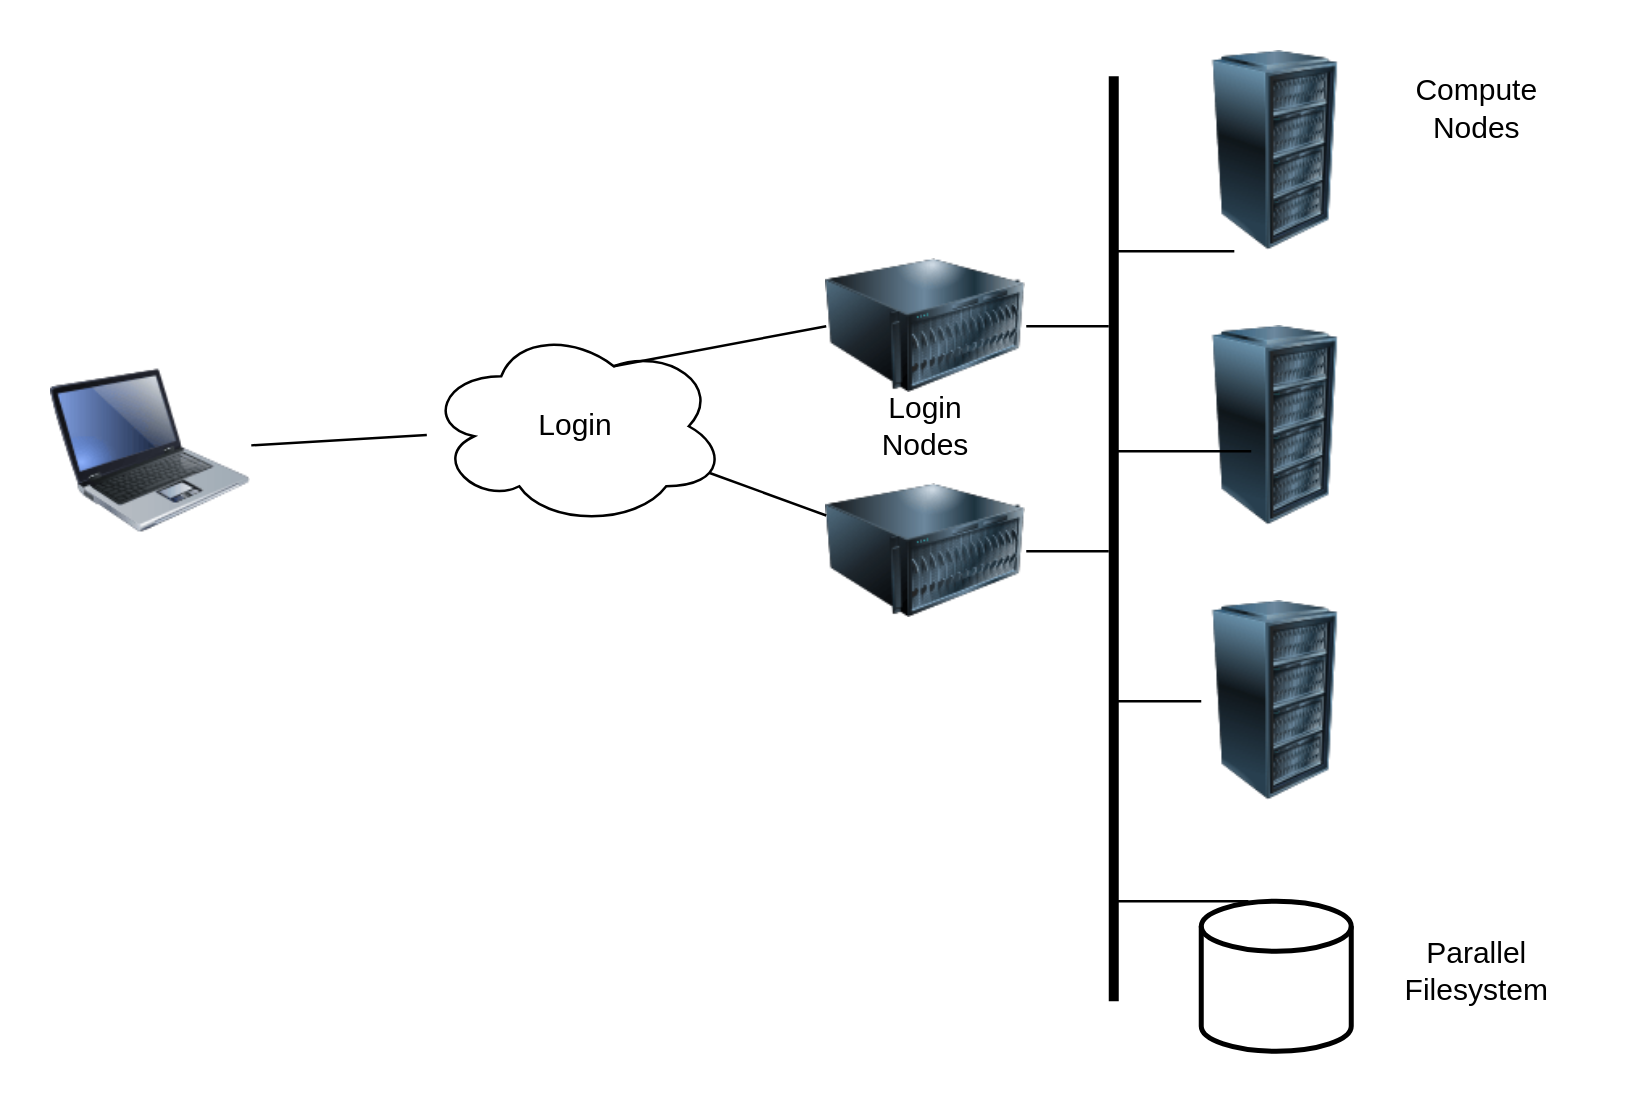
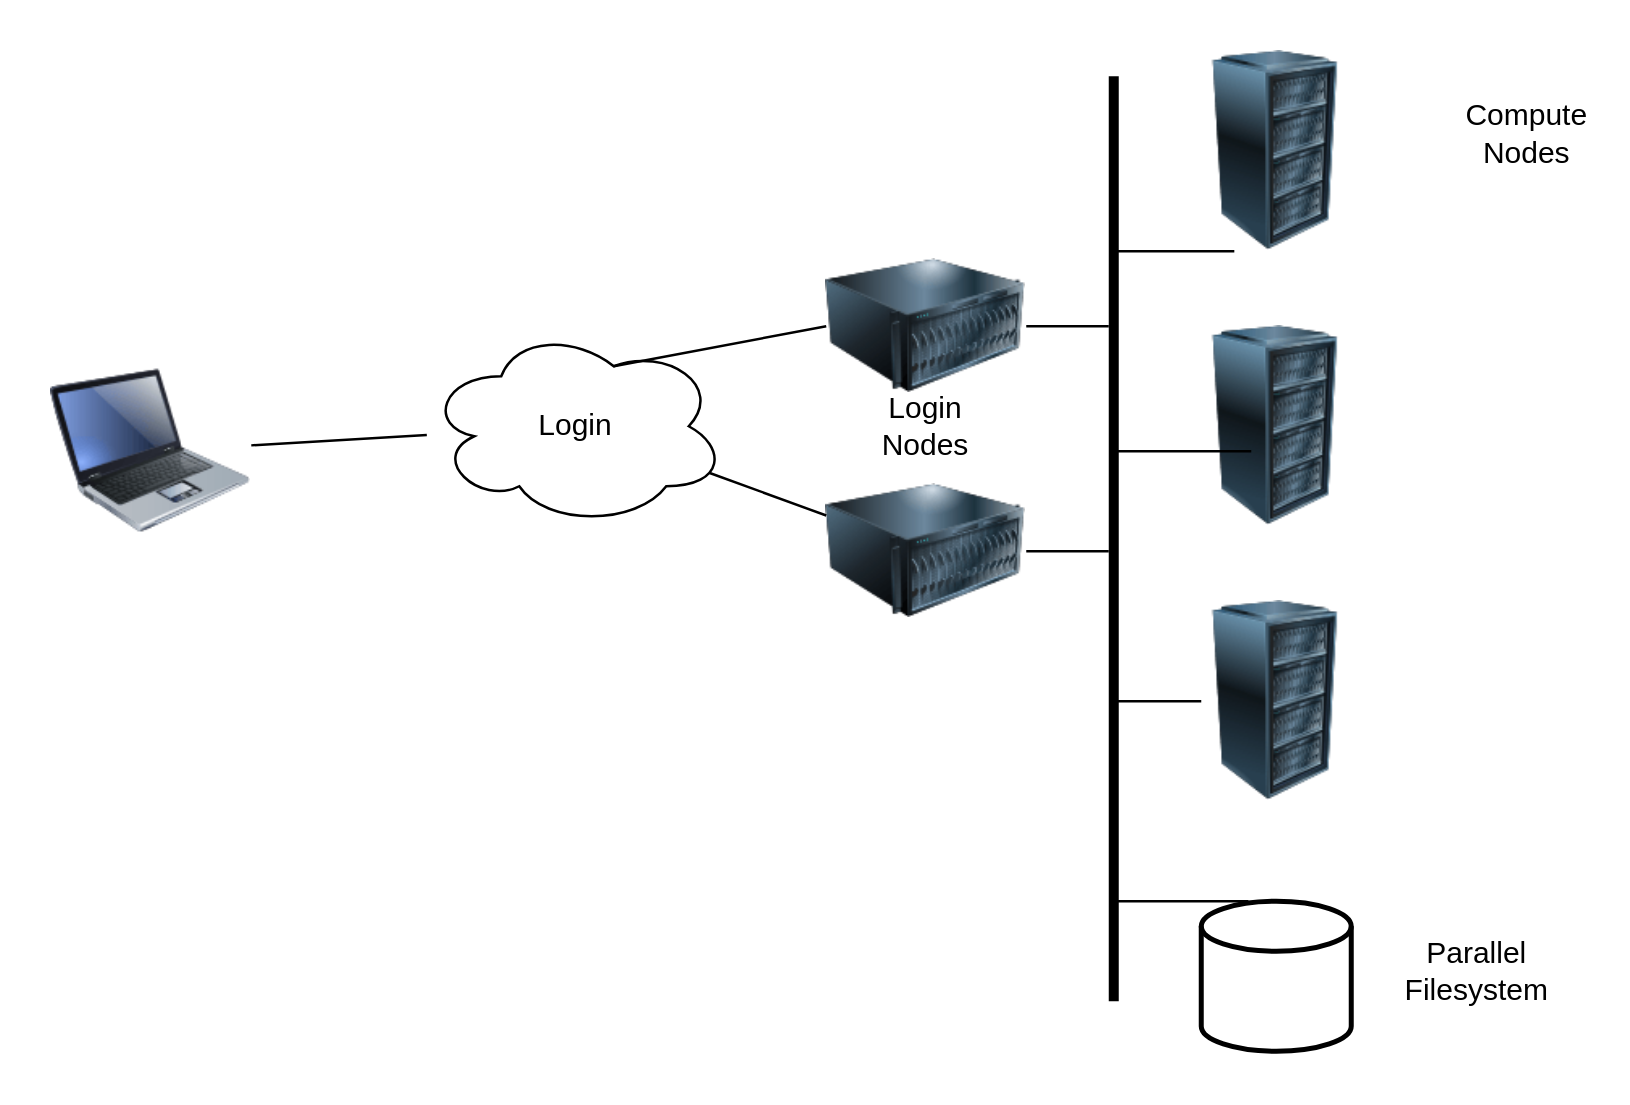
node "Compute Nodes": moved (1476, 109) -> (1526, 134)
